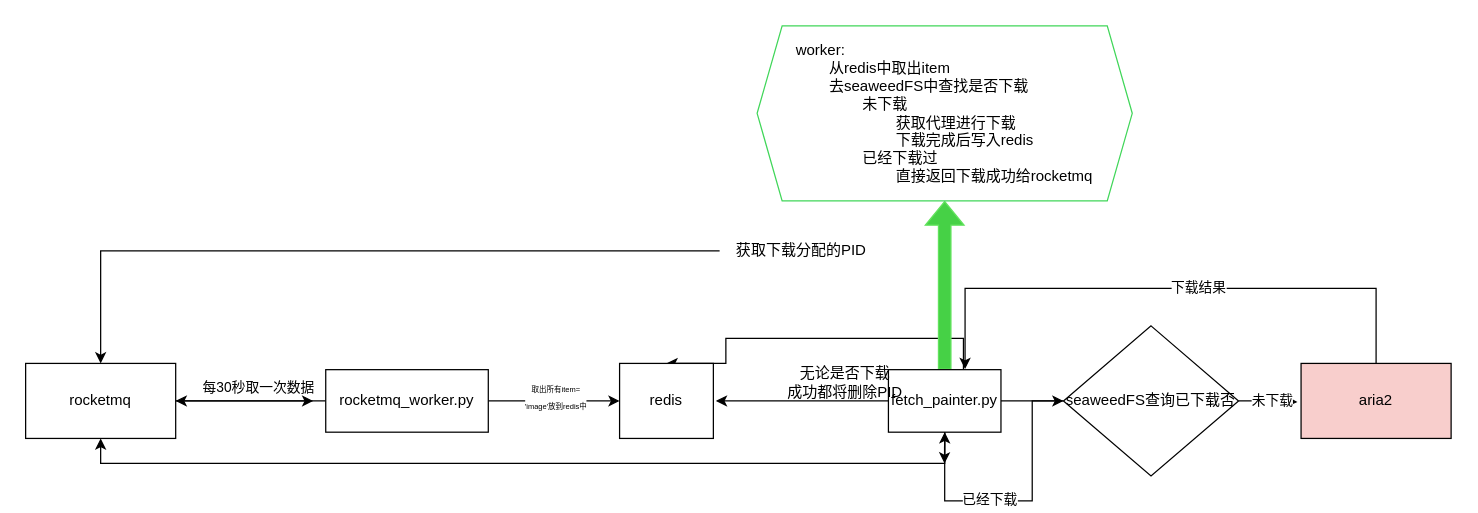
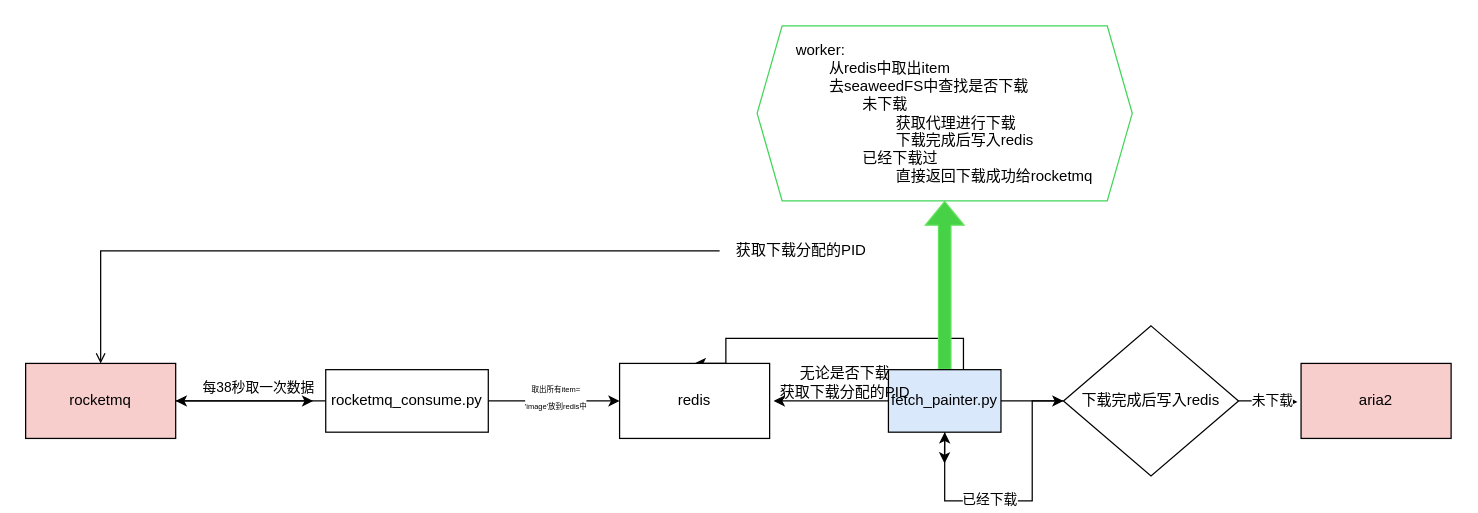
edge "aria2" -> "fetch_painter.py": removed, label "下载结果"
edge "获取下载分配的PID" -> "rocketmq": arrowhead classic -> open
node "无论是否下载 成功都将删除PID": label "无论是否下载 成功都将删除PID" -> "无论是否下载 获取下载分配的PID"
node "每30秒取一次数据": label "每30秒取一次数据" -> "每38秒取一次数据"
node "rocketmq": fillcolor #ffffff -> #f8cecc
node "rocketmq_worker.py": label "rocketmq_worker.py" -> "rocketmq_consume.py"
node "redis": size 94x75 -> 150x75
node "fetch_painter.py": fillcolor #ffffff -> #dae8fc
node "seaweedFS查询已下载否": label "seaweedFS查询已下载否" -> "下载完成后写入redis"
edge "fetch_painter.py" -> "rocketmq": removed
